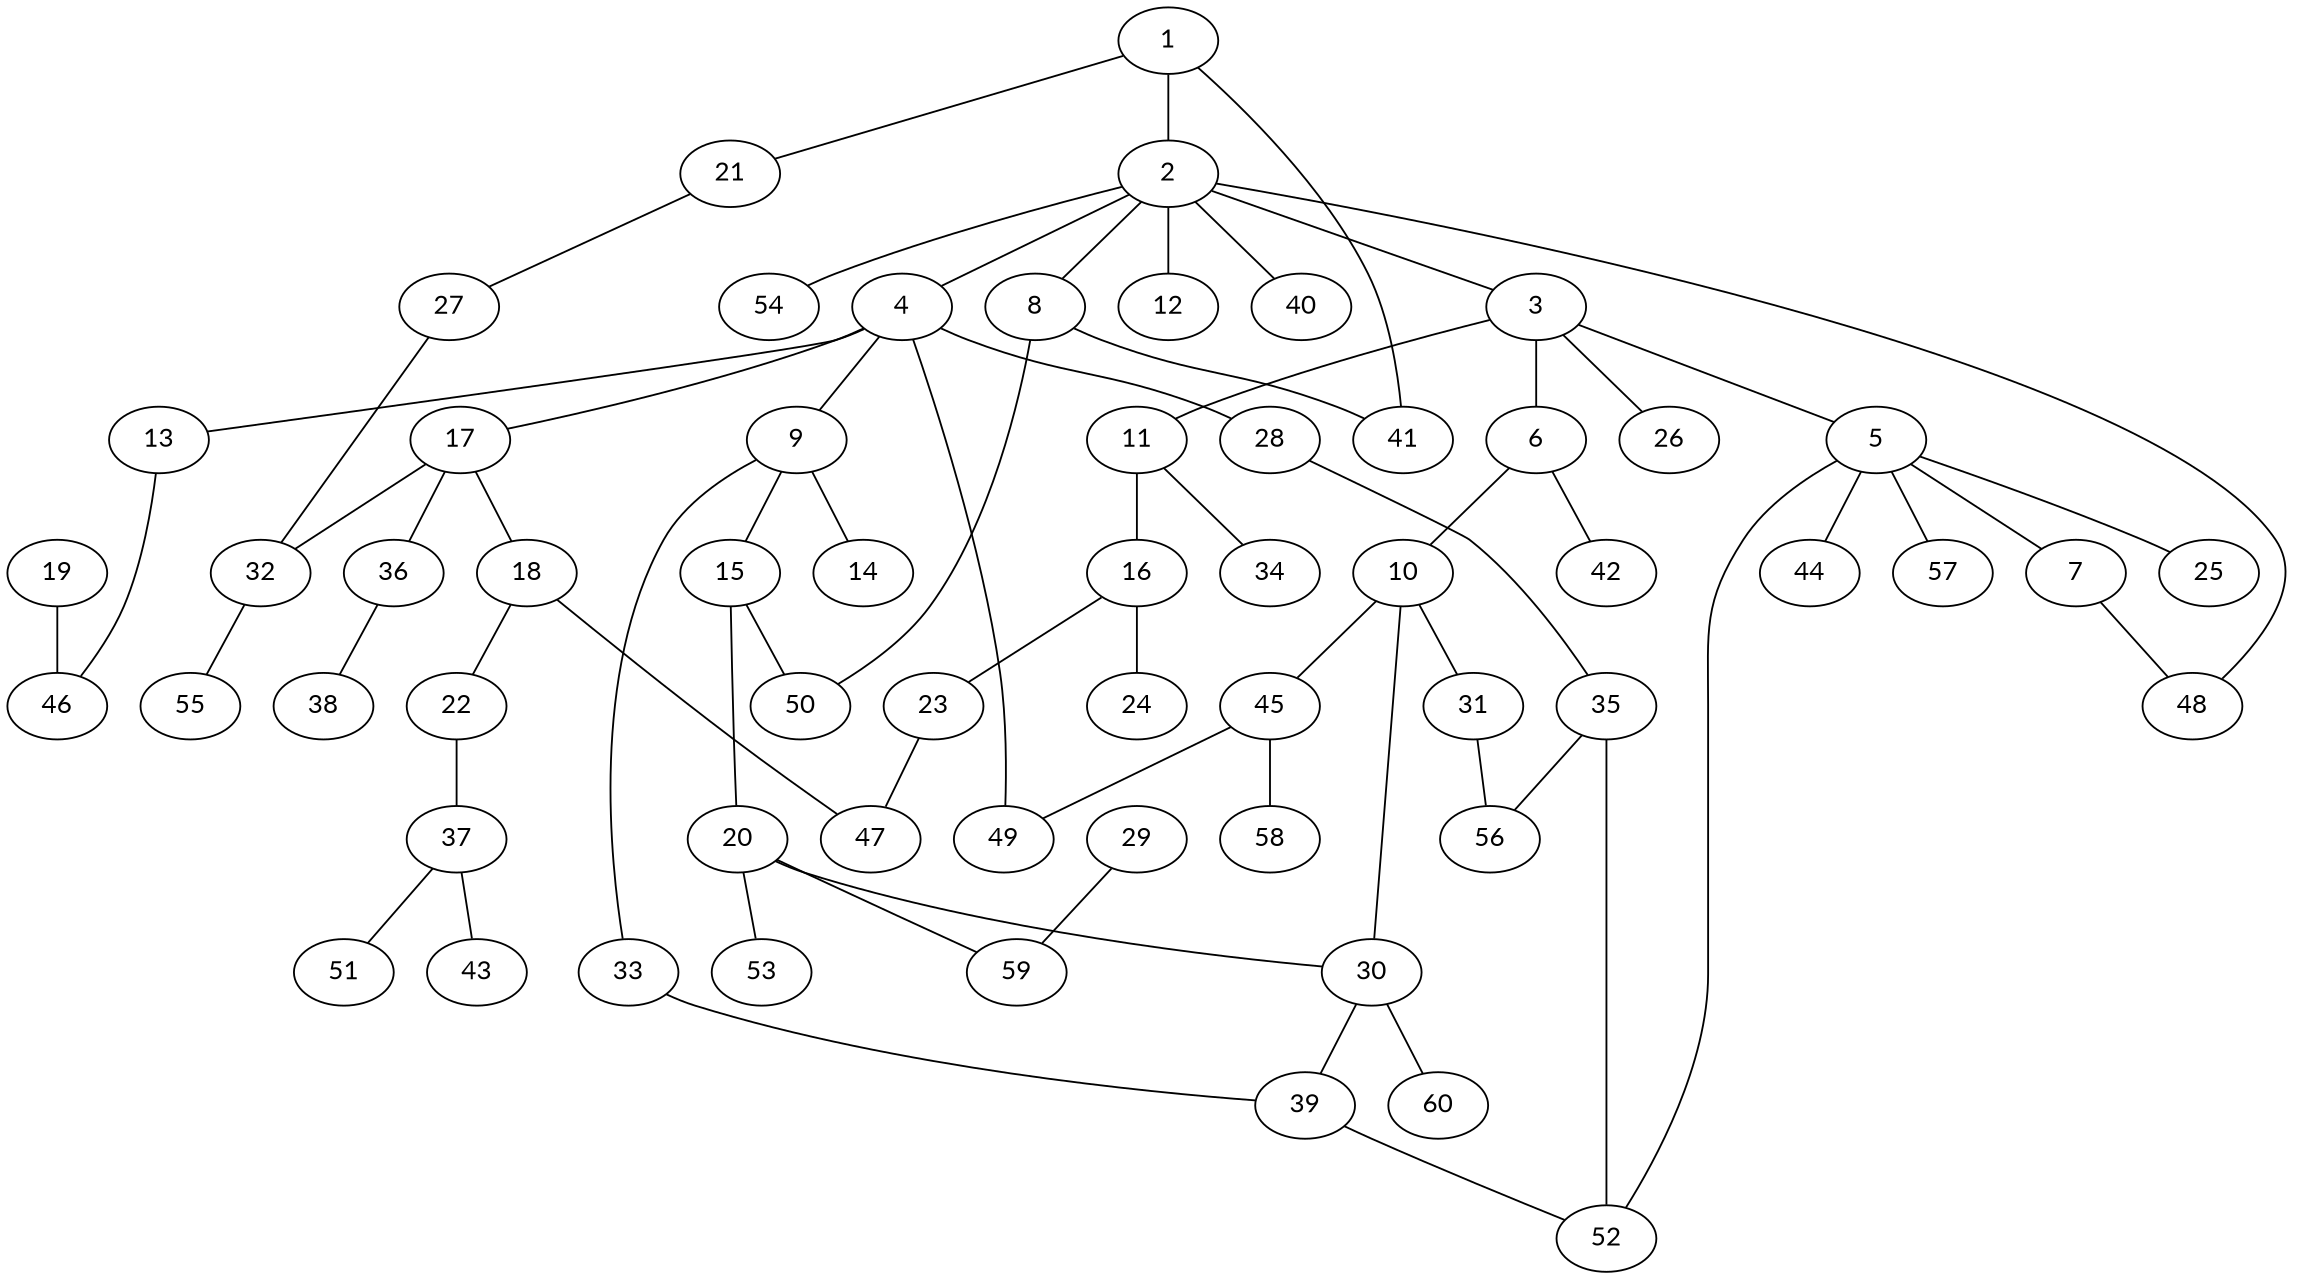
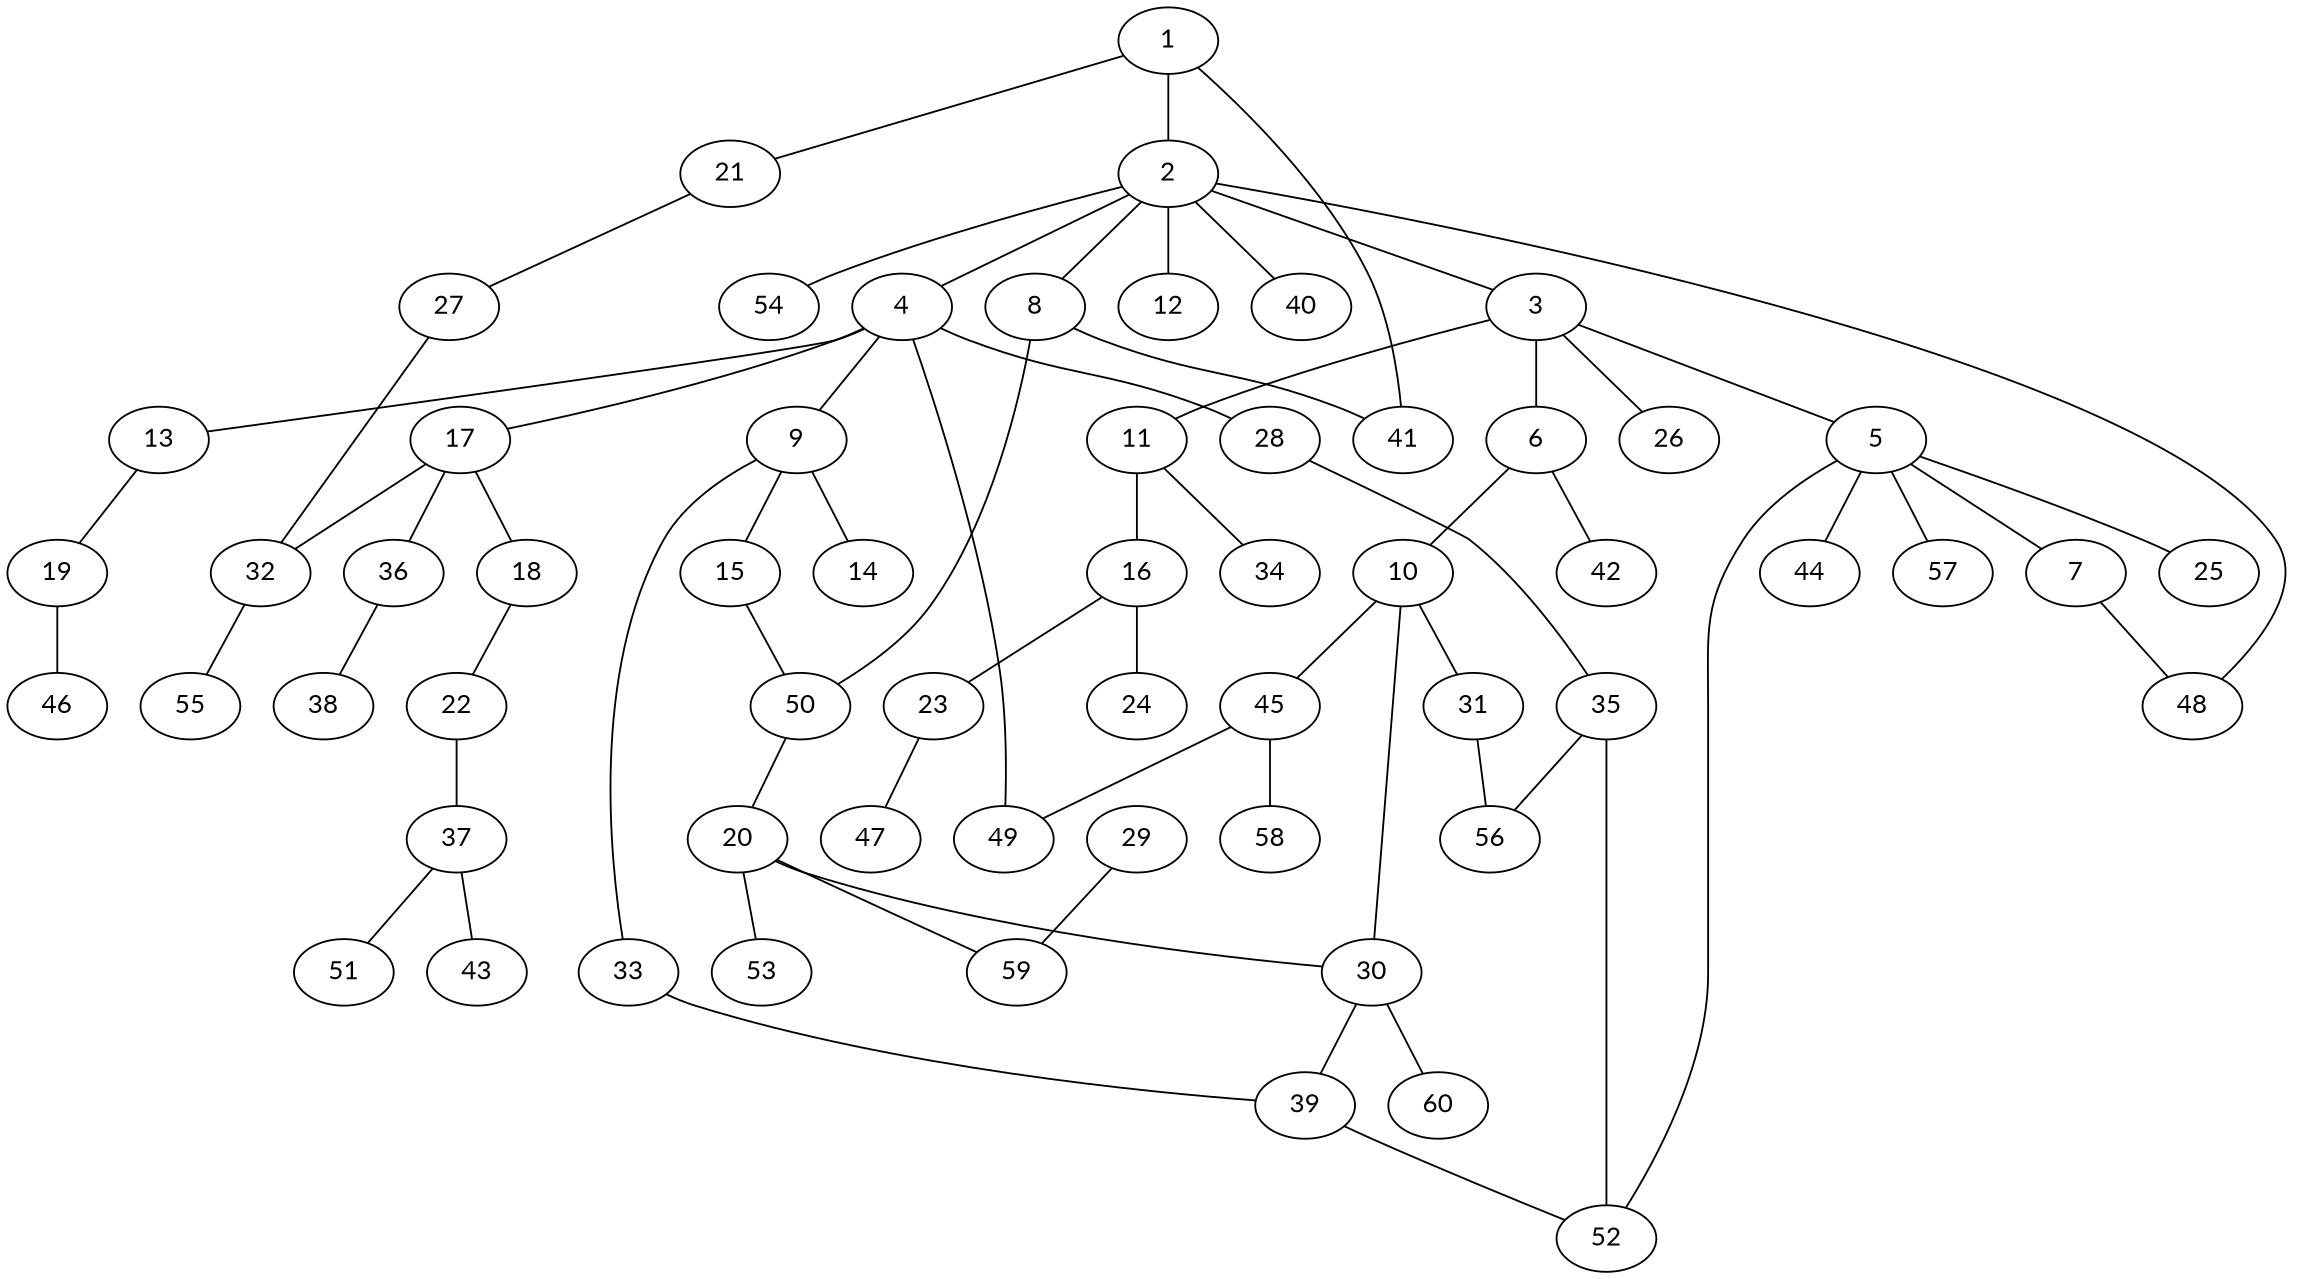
edge "13" -- "46": now "13" -- "19"
edge "15" -- "20": now "50" -- "20"
edge "18" -- "47": removed
